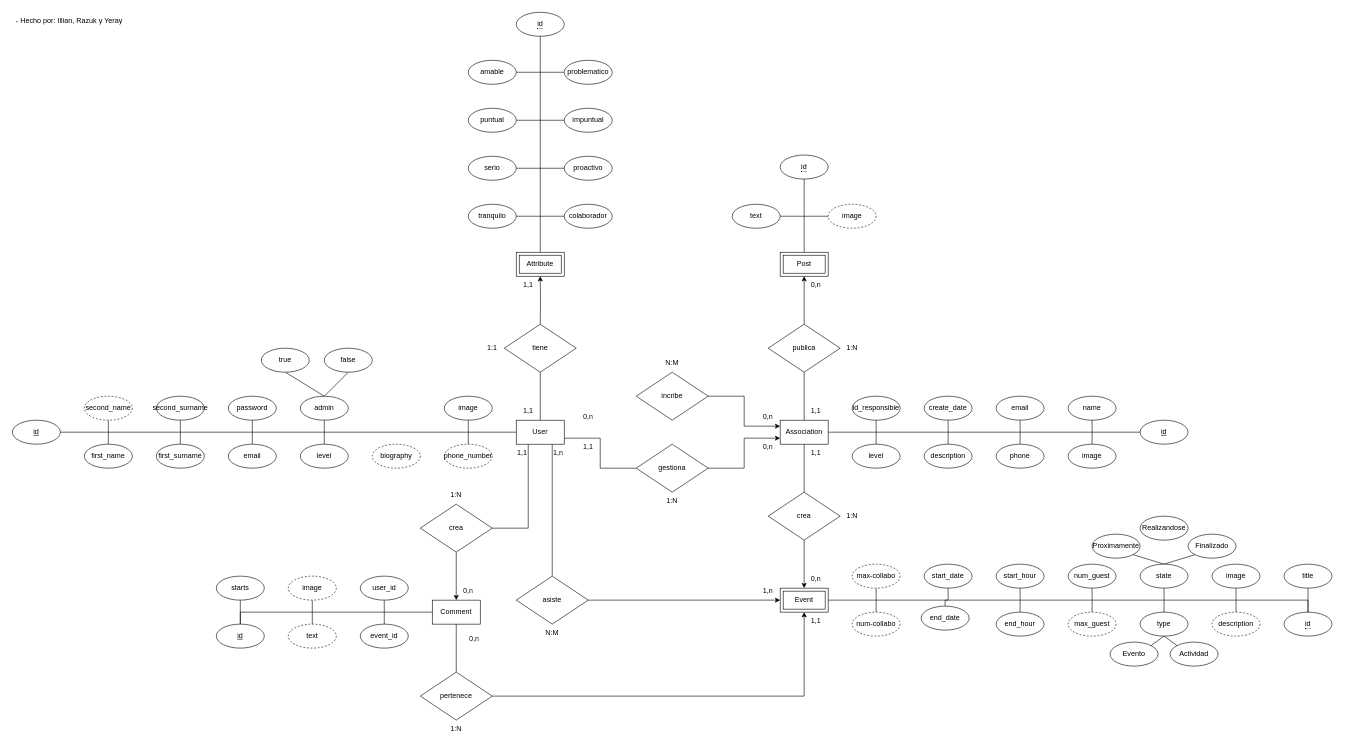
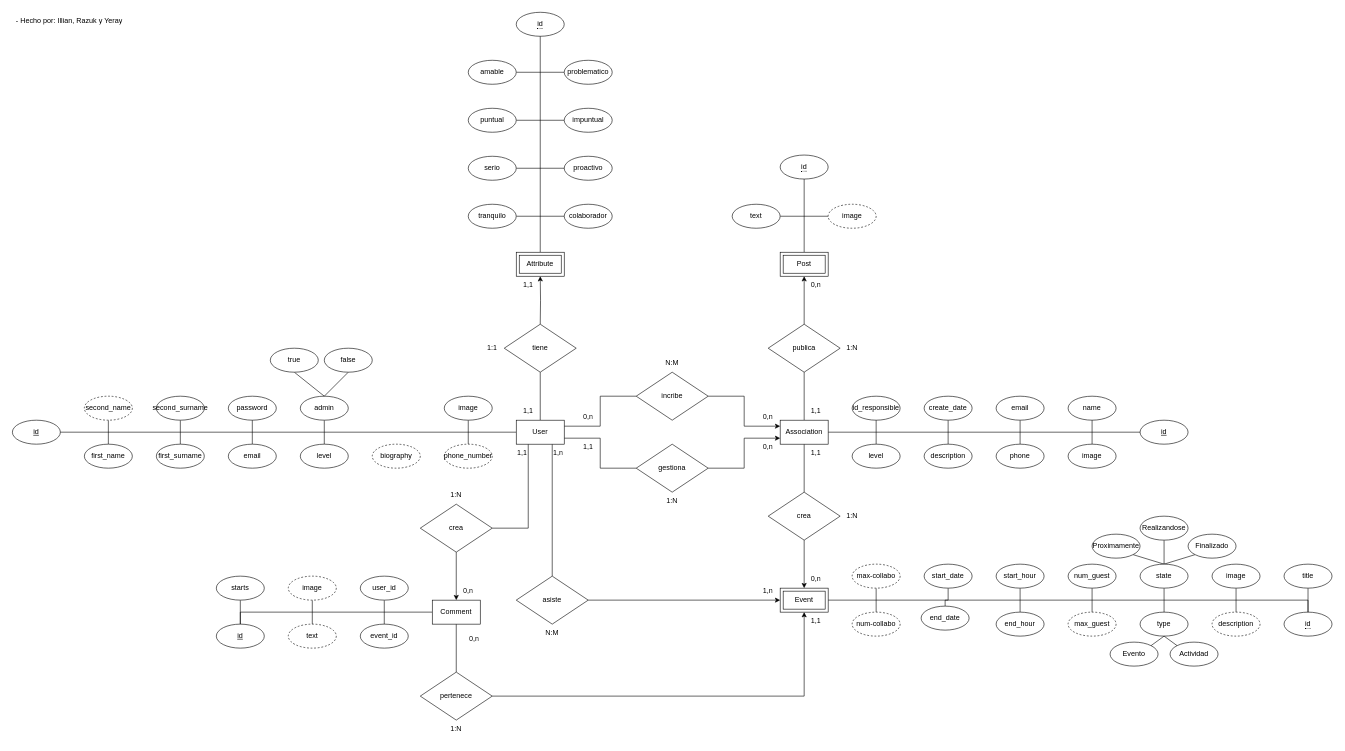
node "true": moved (285, 360) -> (294, 360)
edge "incribe" -- "User": added
edge "Realizandose" -- "state": added
